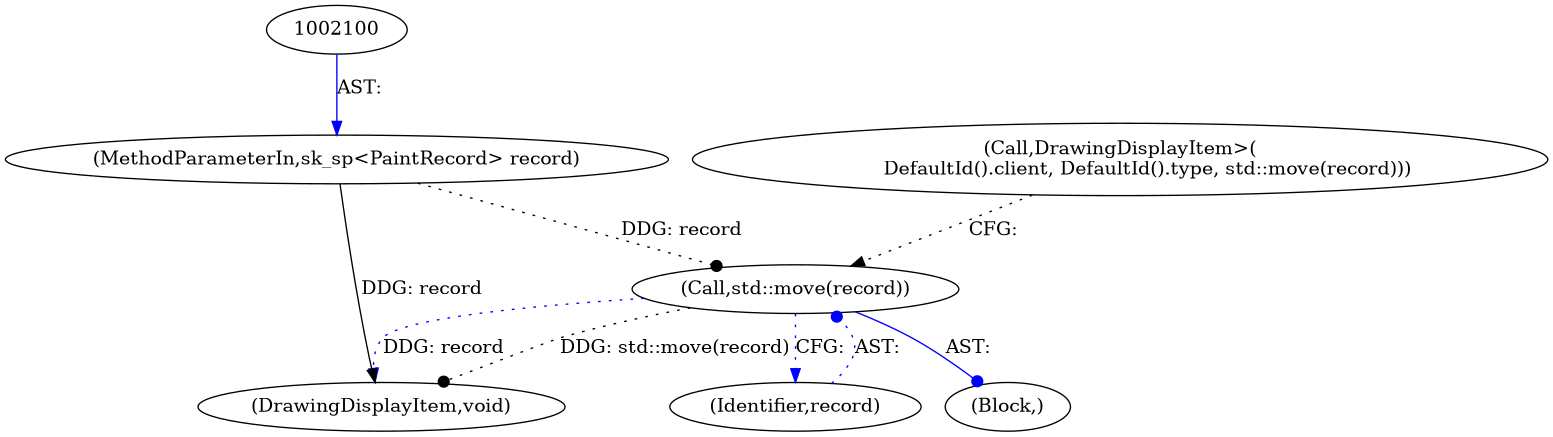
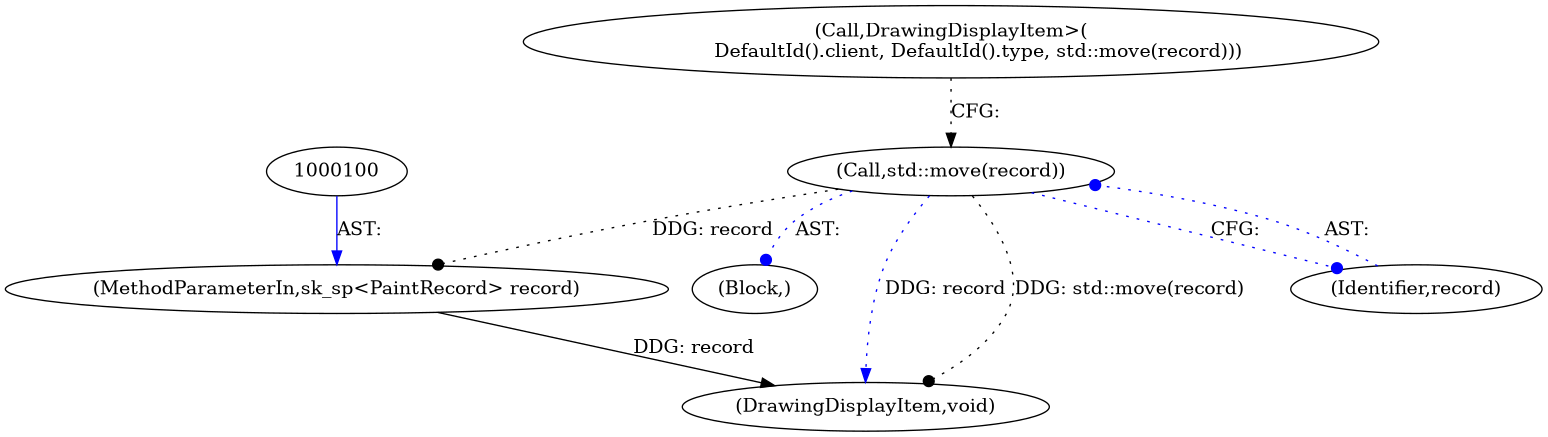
node "1002100": label "1002100" -> "1000100"
edge "(MethodParameterIn,sk_sp<PaintRecord> record)" -> "(Call,std::move(record))": reversed
edge "(Call,std::move(record))" -> "(Block,)": style solid -> dotted
edge "(Call,std::move(record))" -> "(Identifier,record)": arrowhead normal -> dot
